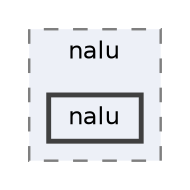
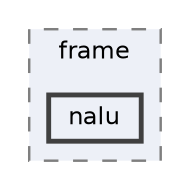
cluster "nalu": label "nalu" -> "frame"
